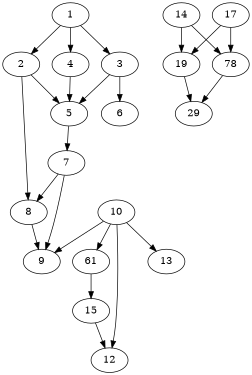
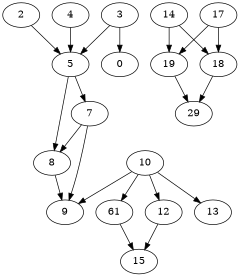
node "1": removed
node "78": label "78" -> "18"
node "6": label "6" -> "0"
edge "2" -> "8": now "5" -> "8"
edge "15" -> "12": reversed
